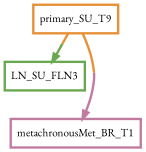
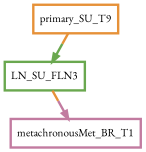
edge "primary_SU_T9" -> "metachronousMet_BR_T1": now "LN_SU_FLN3" -> "metachronousMet_BR_T1"
